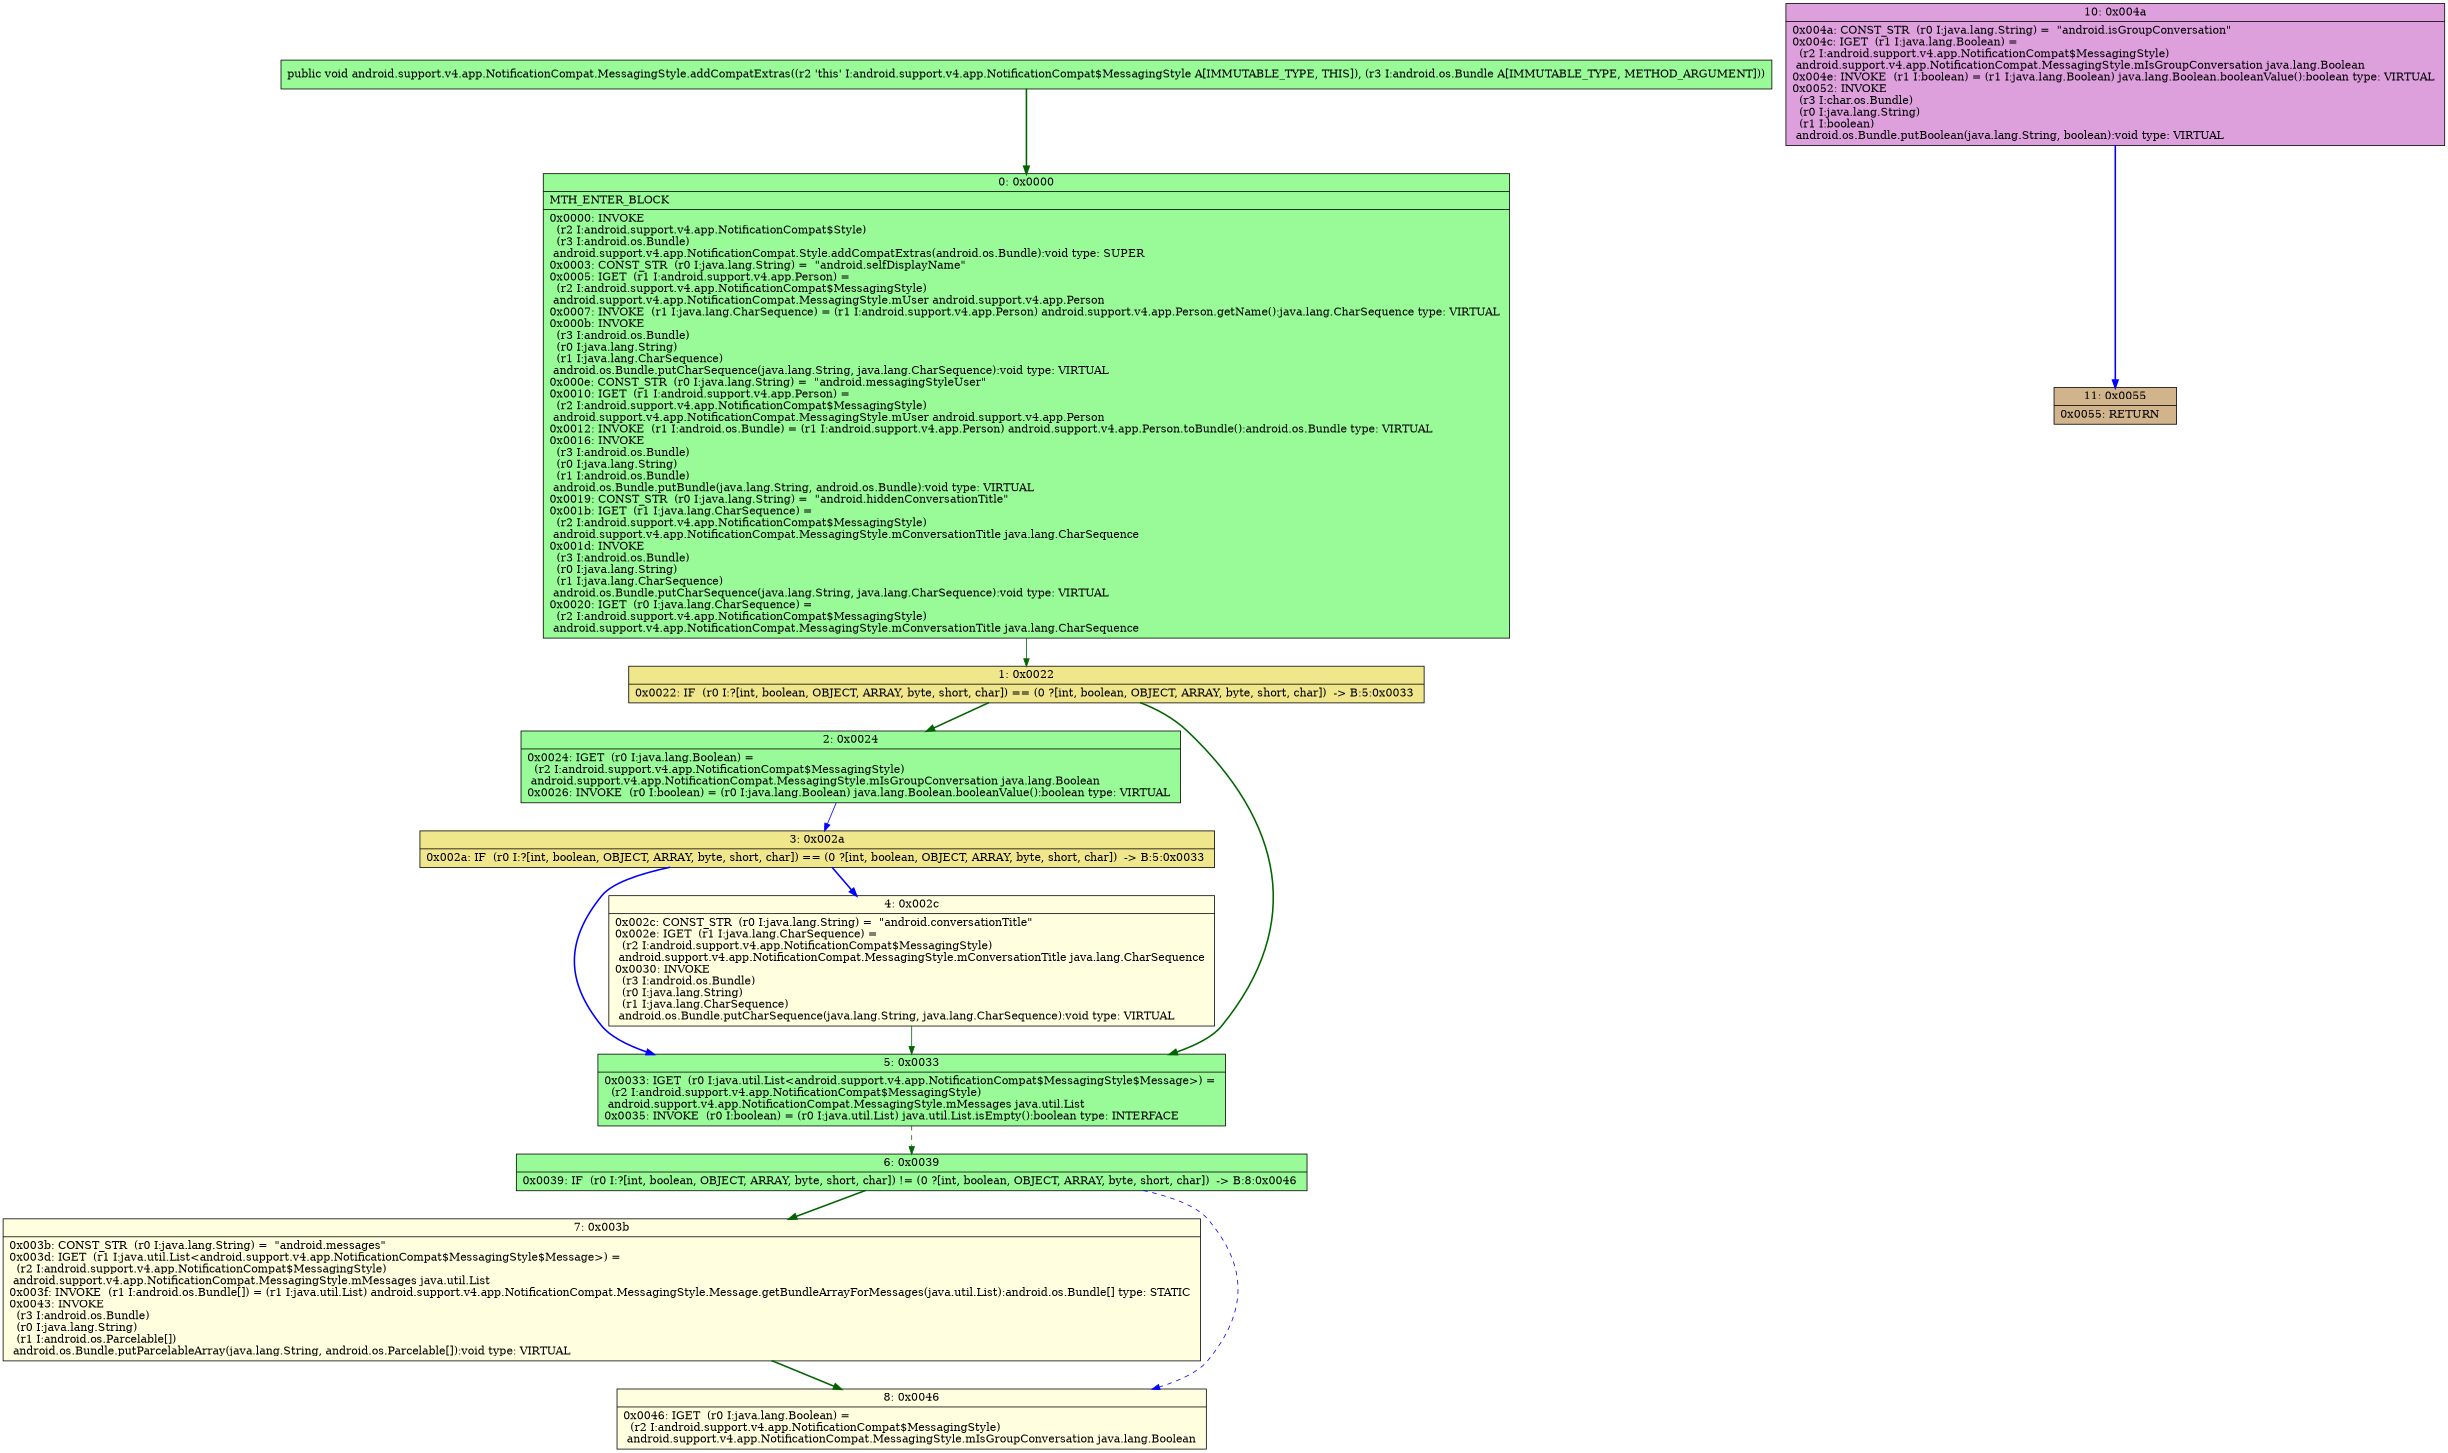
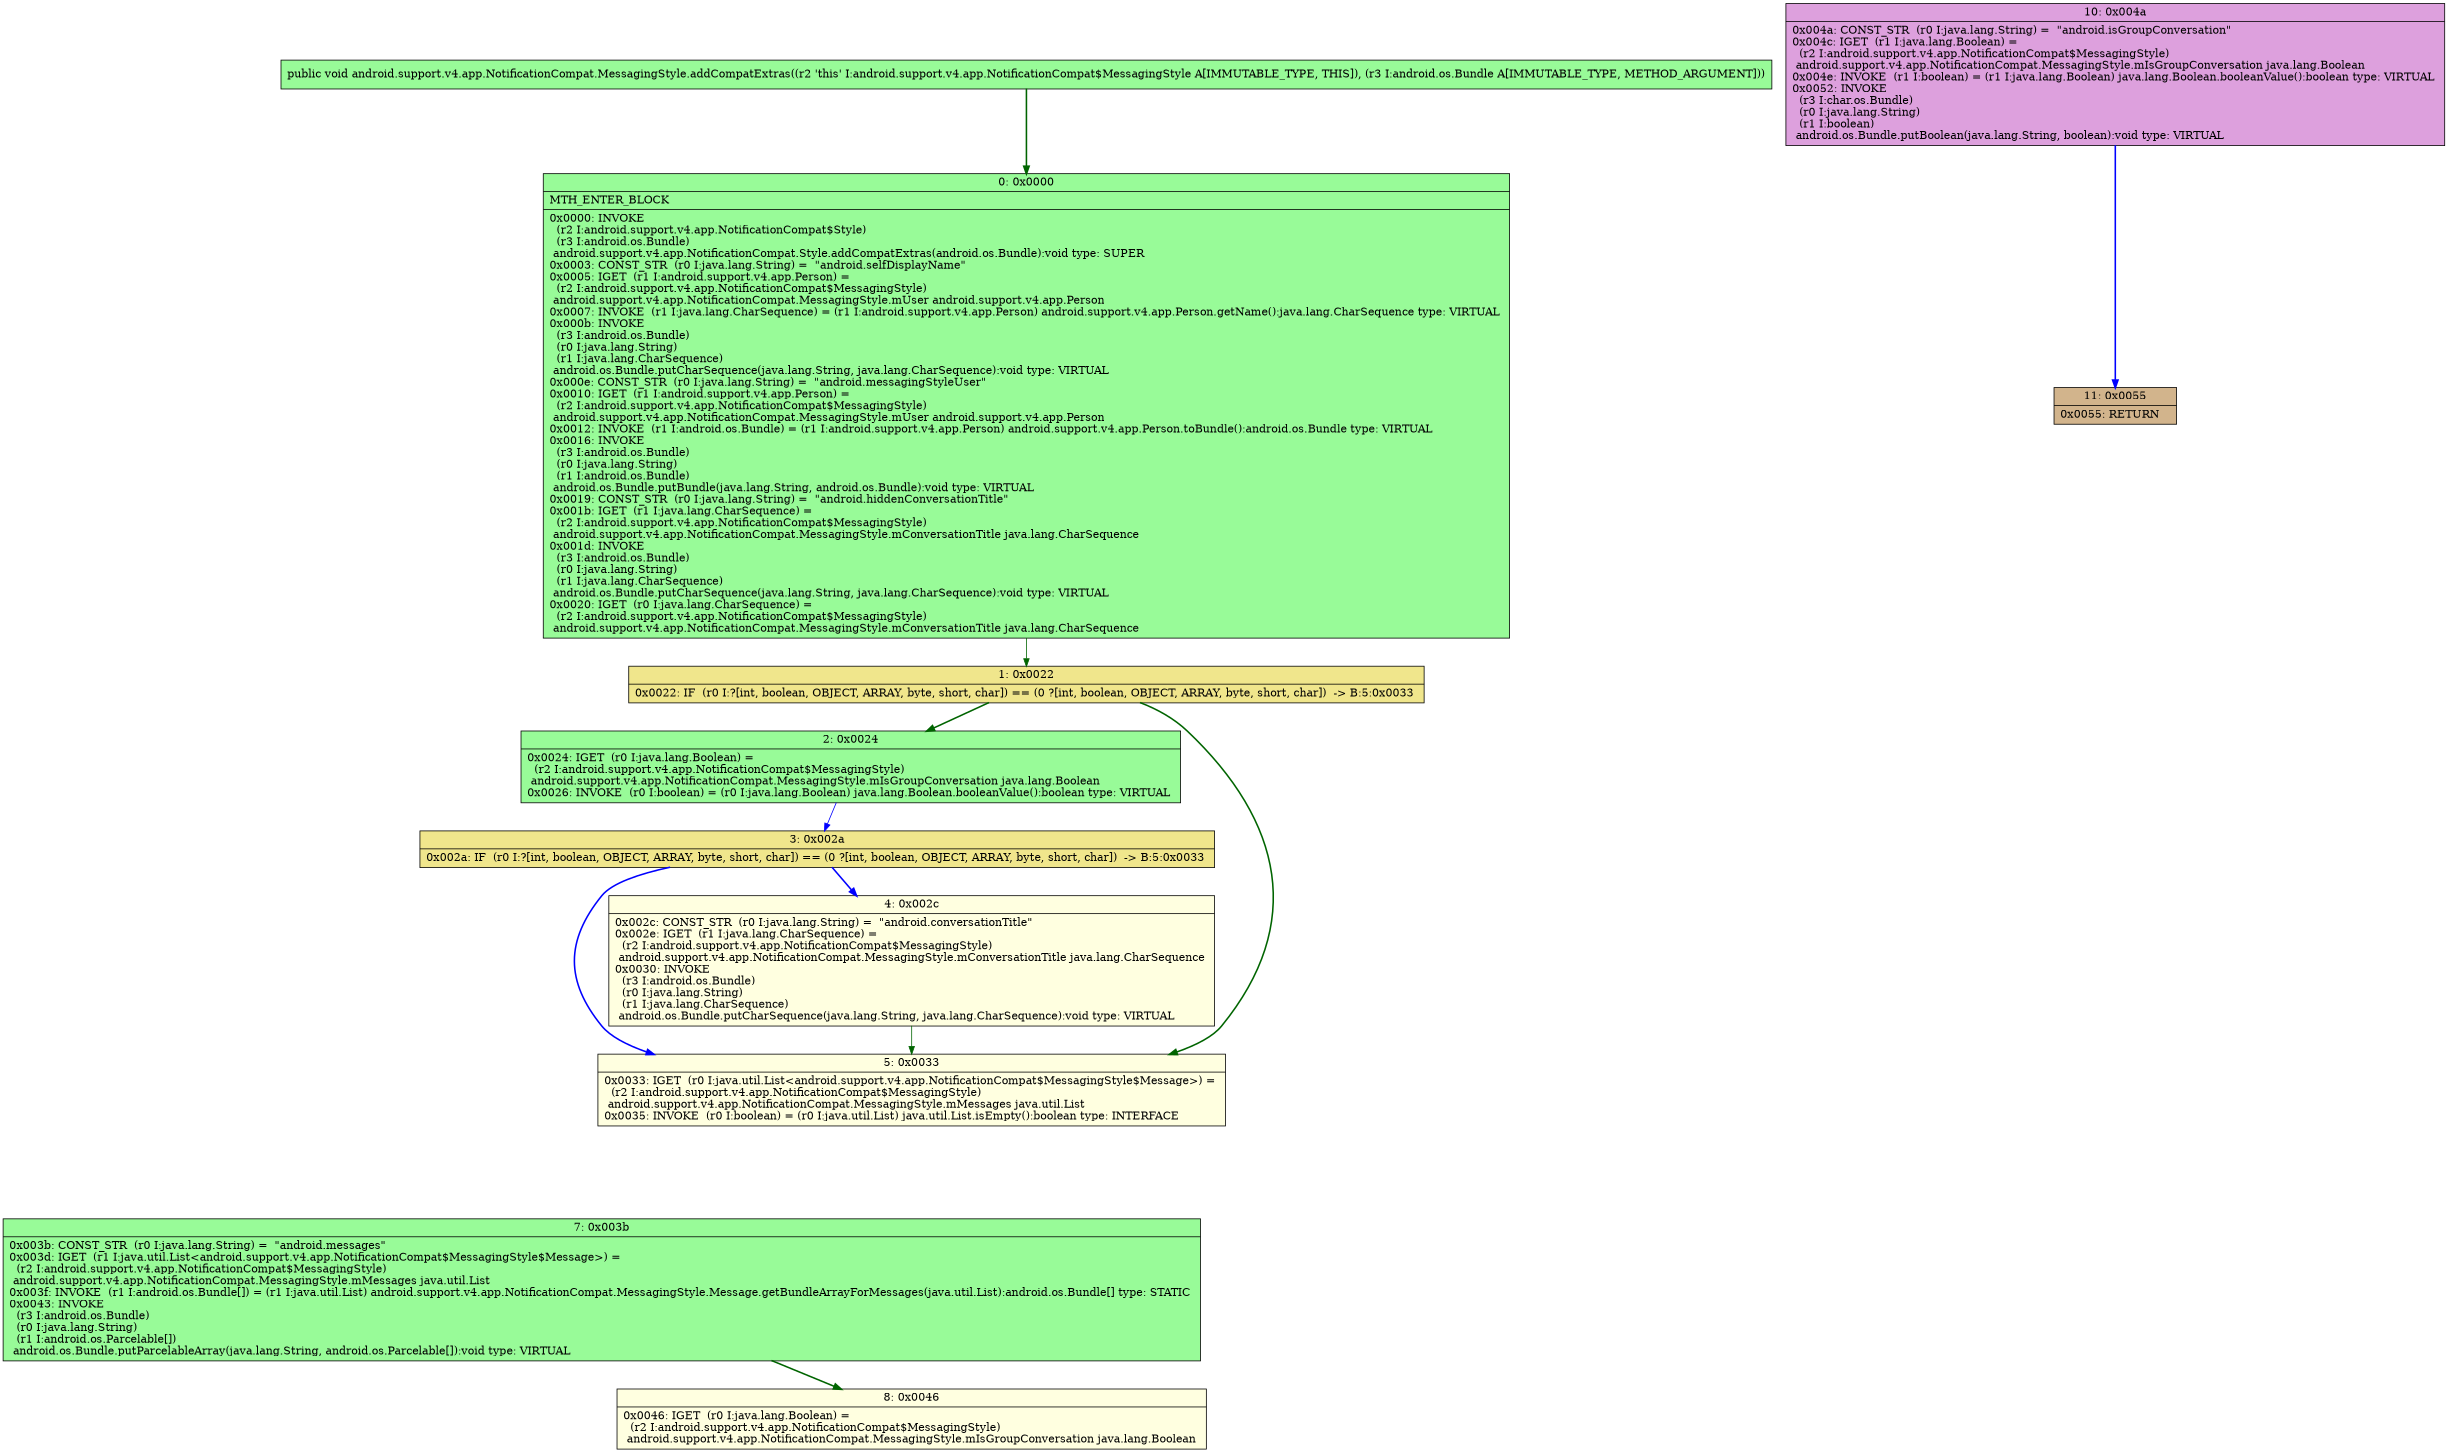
node "5: 0x0033": fillcolor palegreen -> lightyellow
node "6: 0x0039": removed
node "7: 0x003b": fillcolor lightyellow -> palegreen
